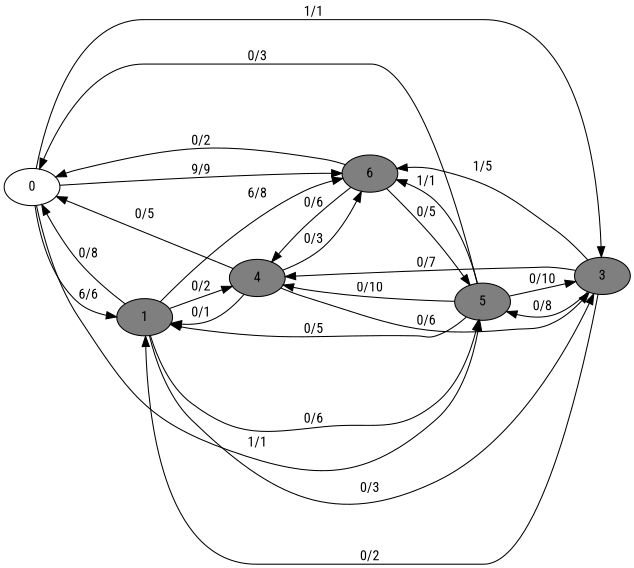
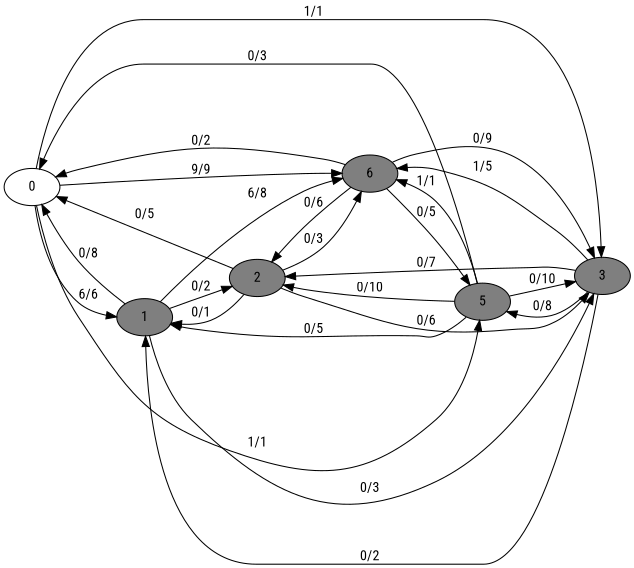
edge "6" -> "3": added, label "0/9"
node "4": label "4" -> "2"
edge "1" -> "5": removed, label "0/6"
